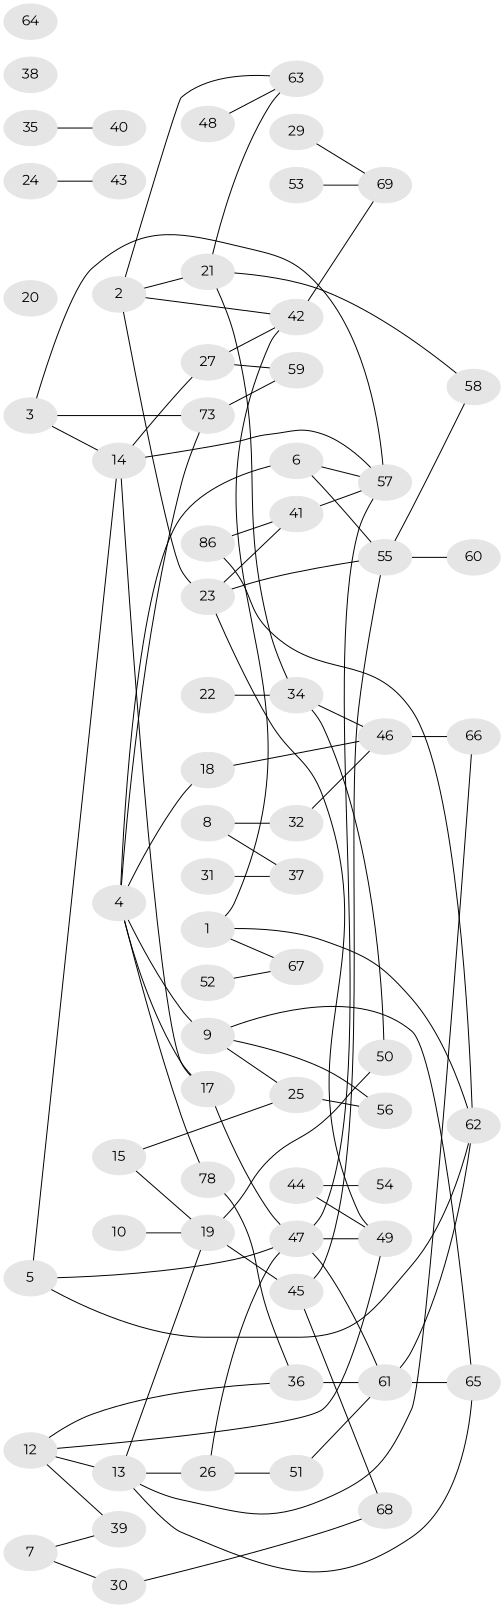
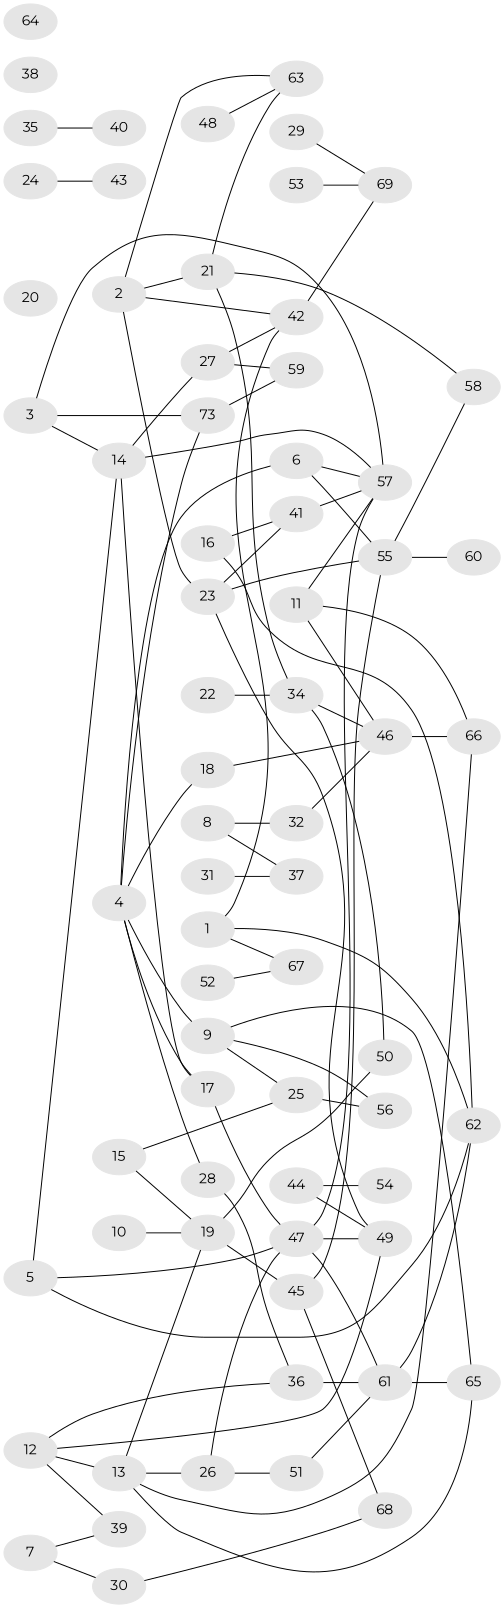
node "86": label "86" -> "16"
node "11": added
node "78": label "78" -> "28"
